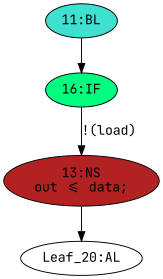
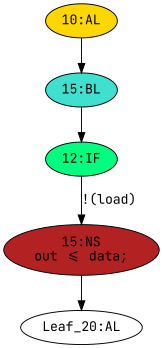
node "11:BL": label "11:BL" -> "15:BL"
node "10:AL": added
node "16:IF": label "16:IF" -> "12:IF"
node "13:NS out <= data;": label "13:NS out <= data;" -> "15:NS out <= data;"
